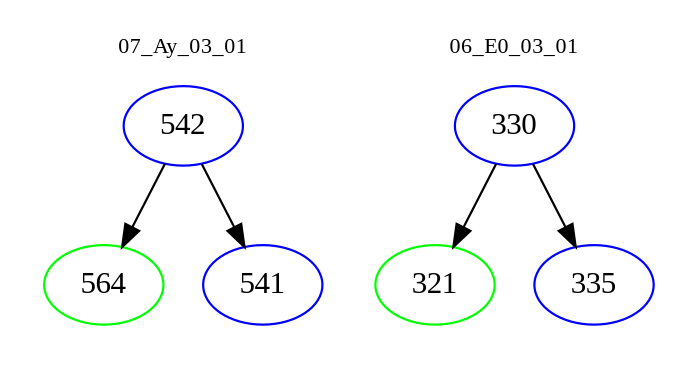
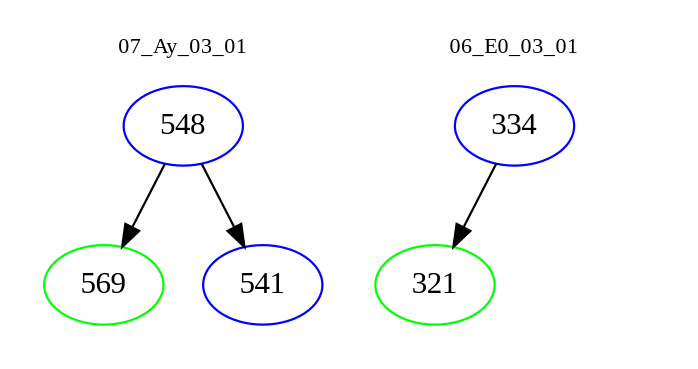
node "542": label "542" -> "548"
node "330": label "330" -> "334"
node "564": label "564" -> "569"
node "335": removed
